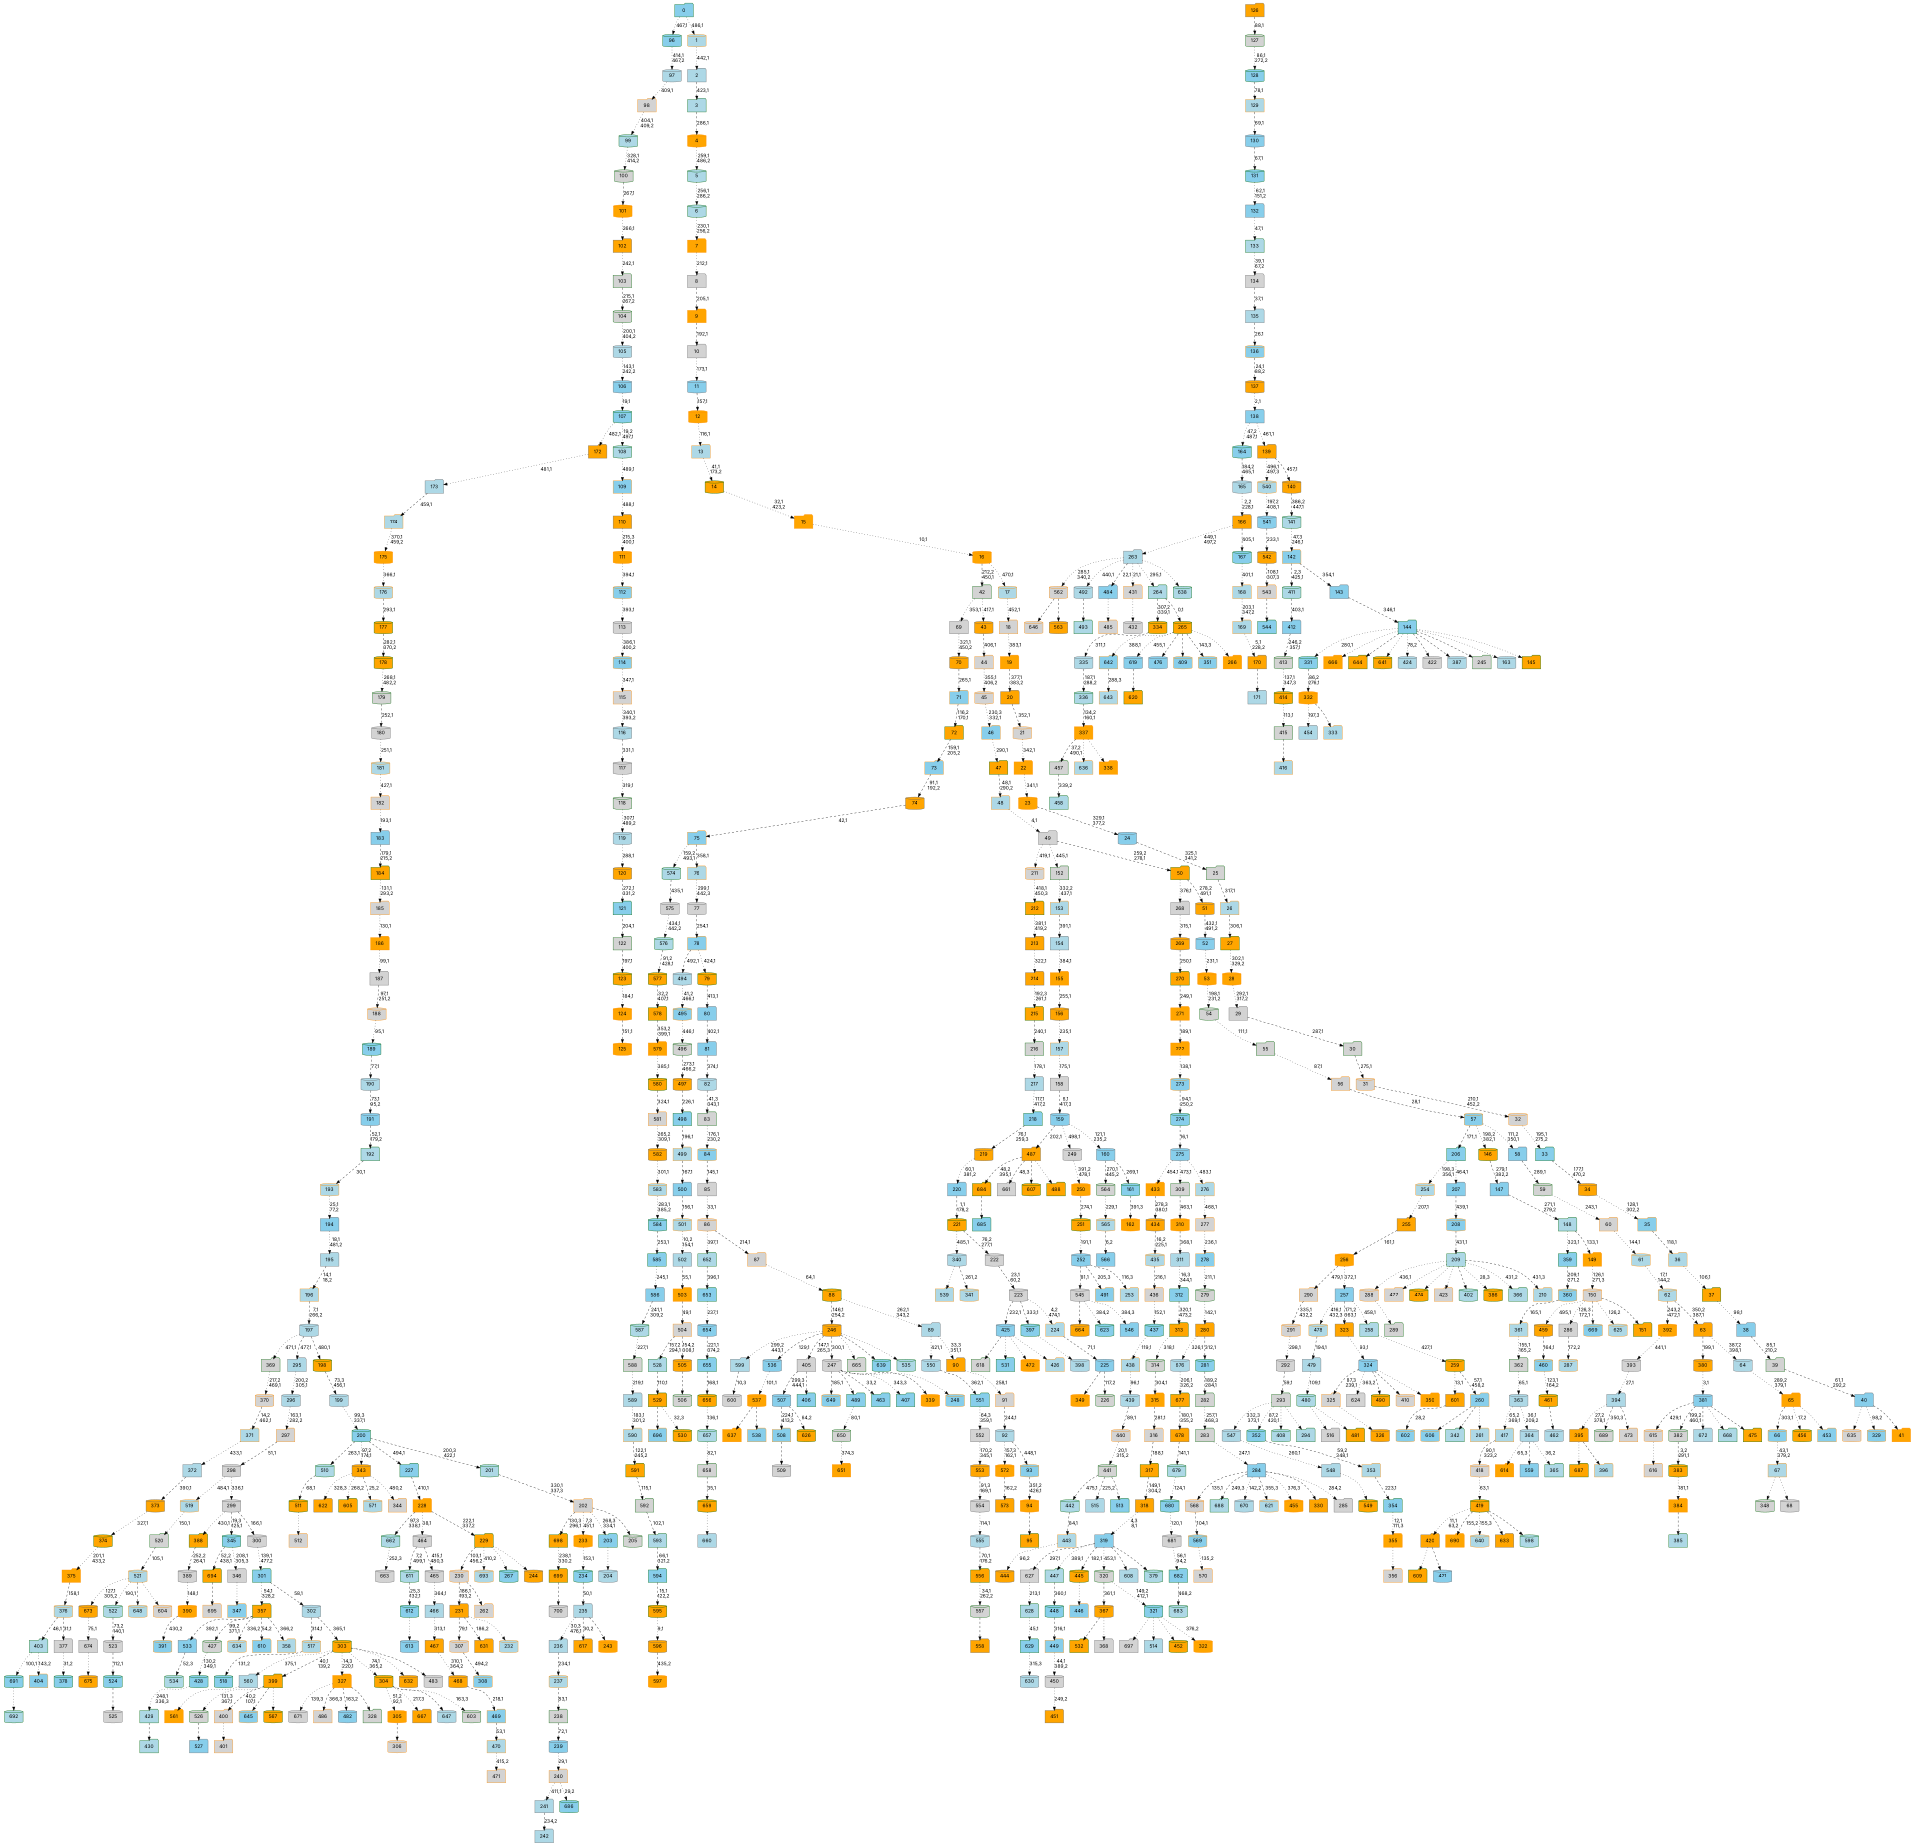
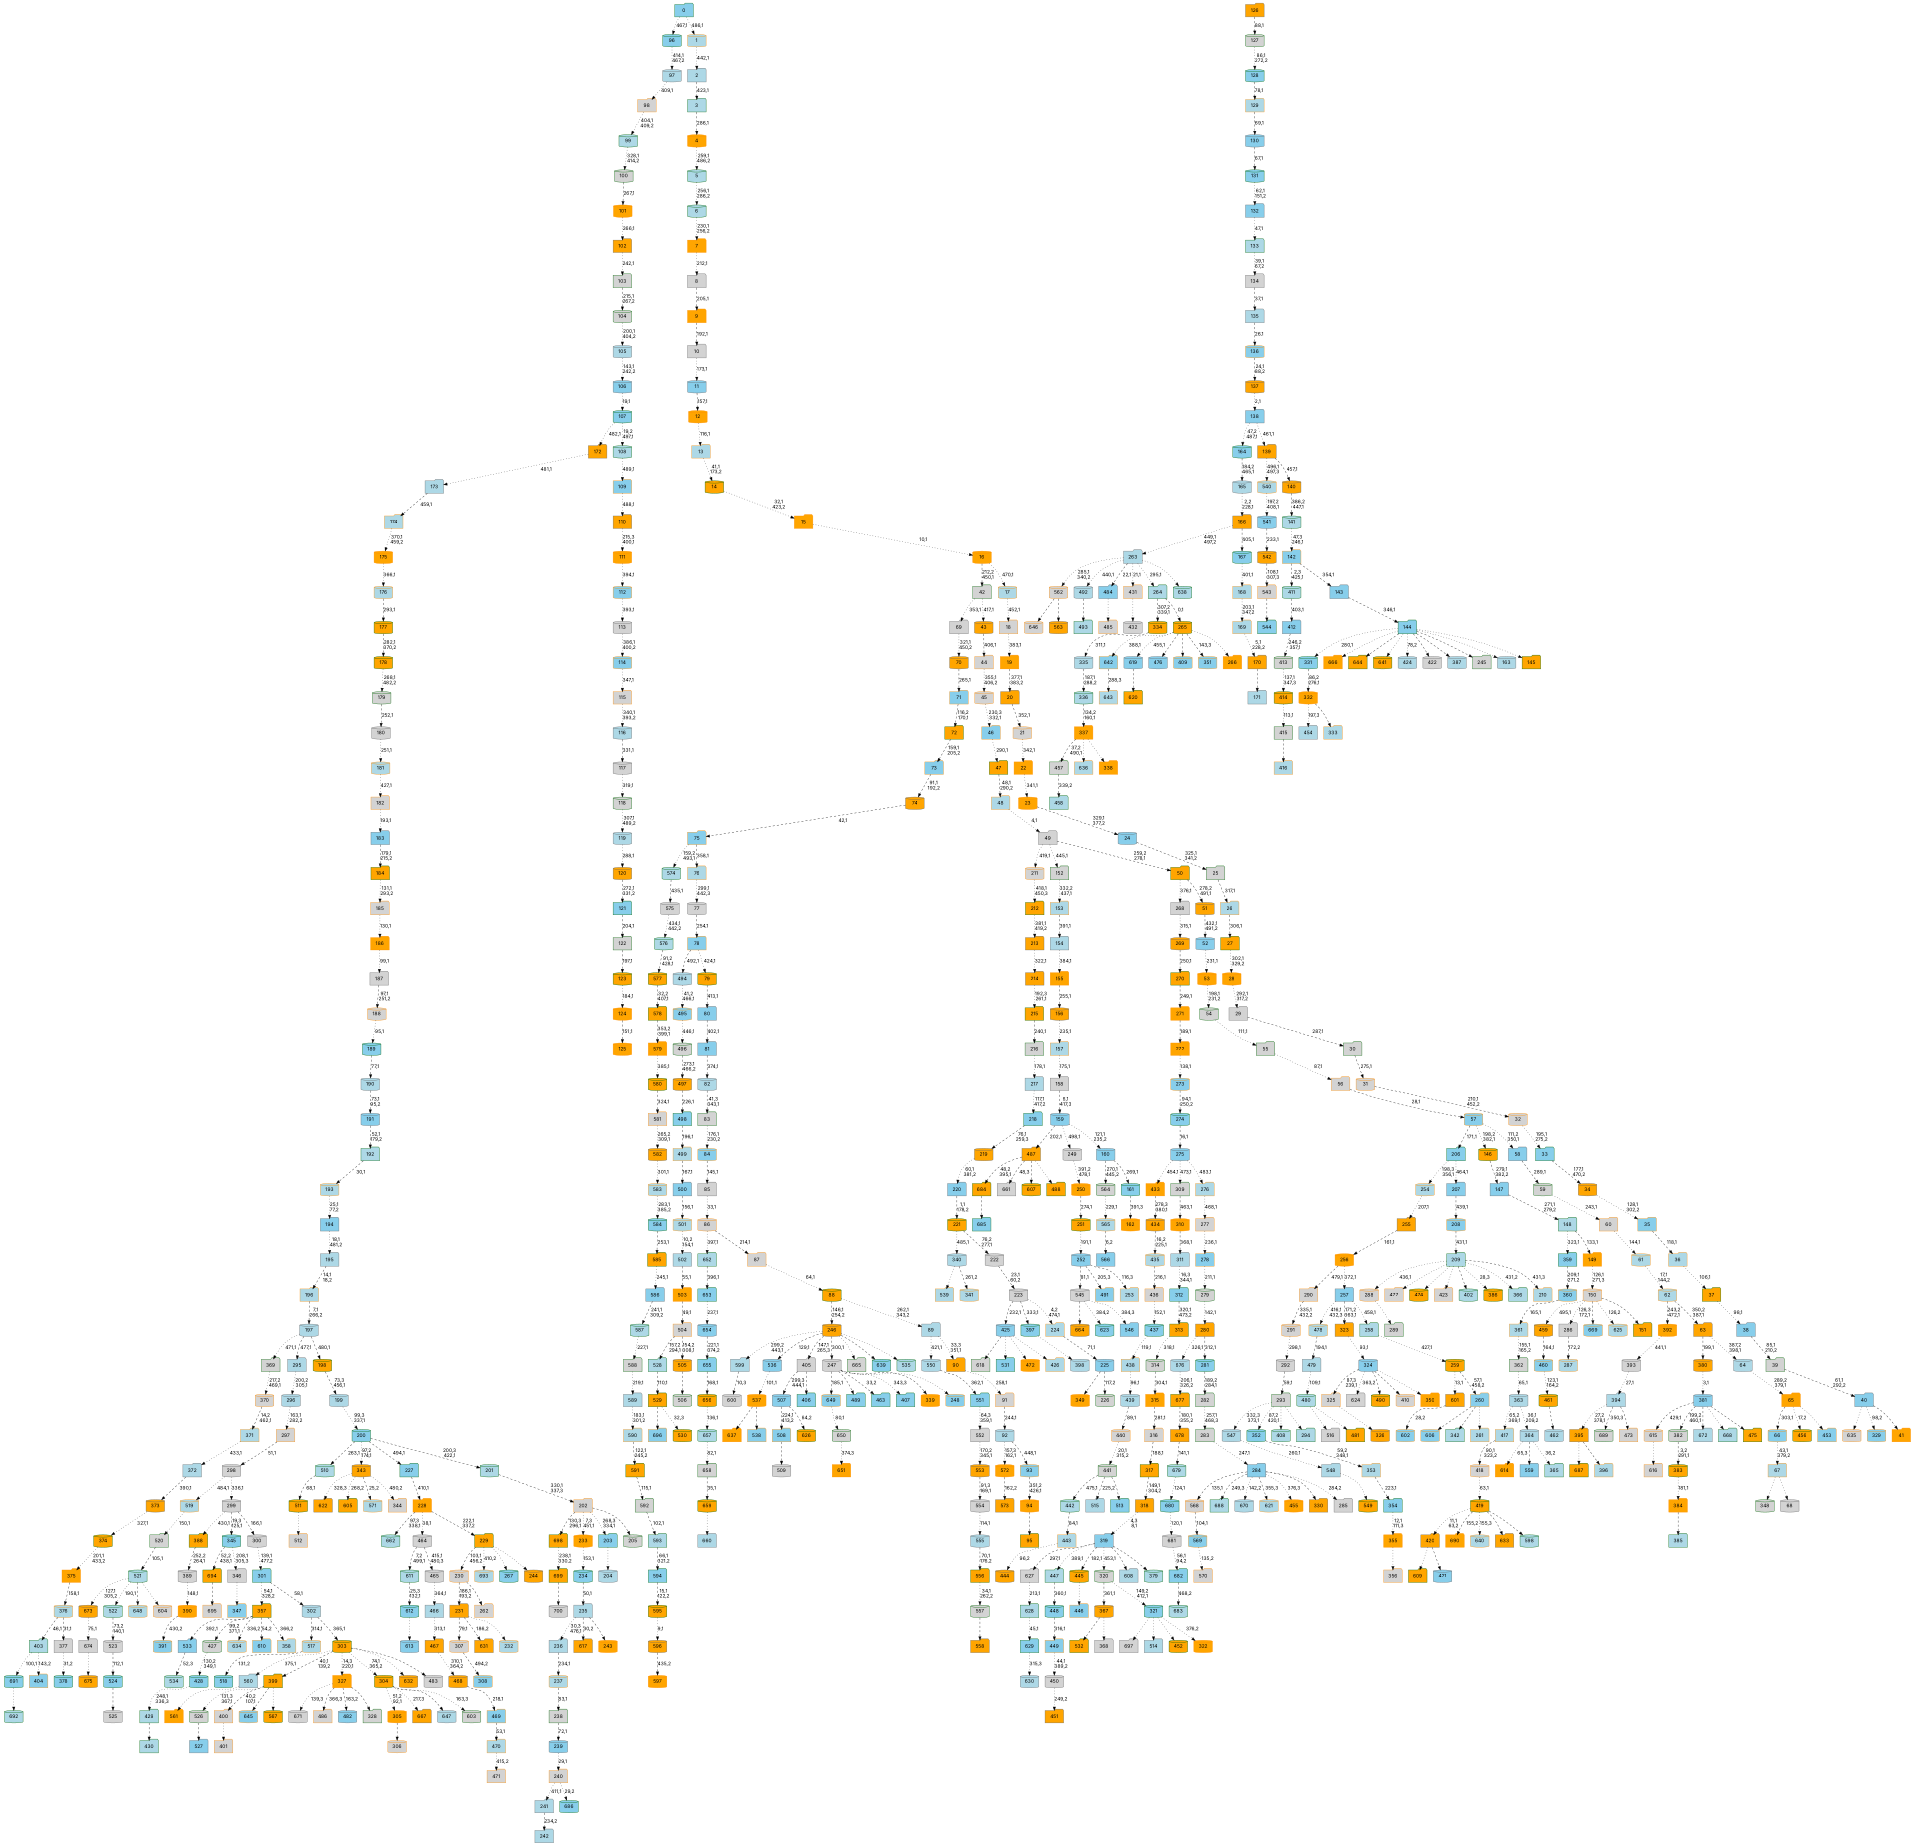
node "585": fillcolor skyblue -> orange
edge "489" -> "650": now "649" -> "650"
node "521": color darkorange -> darkgreen
node "663": removed
